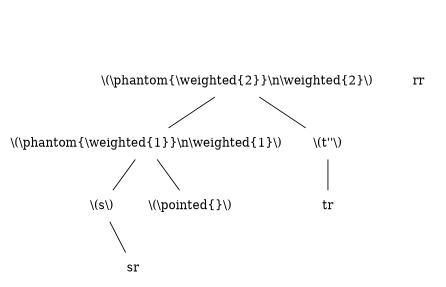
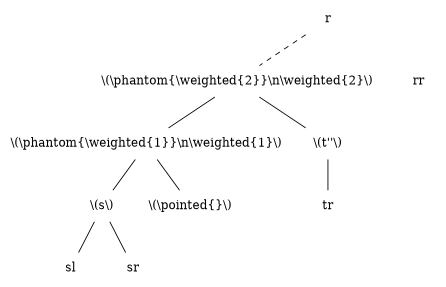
node "r": added
node "sl": added
